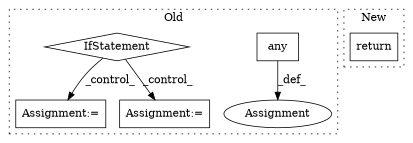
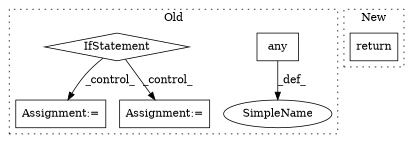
node "Assignment": label "Assignment" -> "SimpleName"
